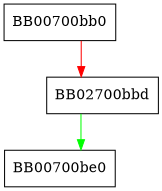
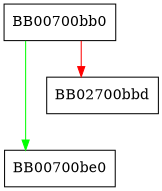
edge "BB02700bbd" -> "BB00700be0": now "BB00700bb0" -> "BB00700be0"
